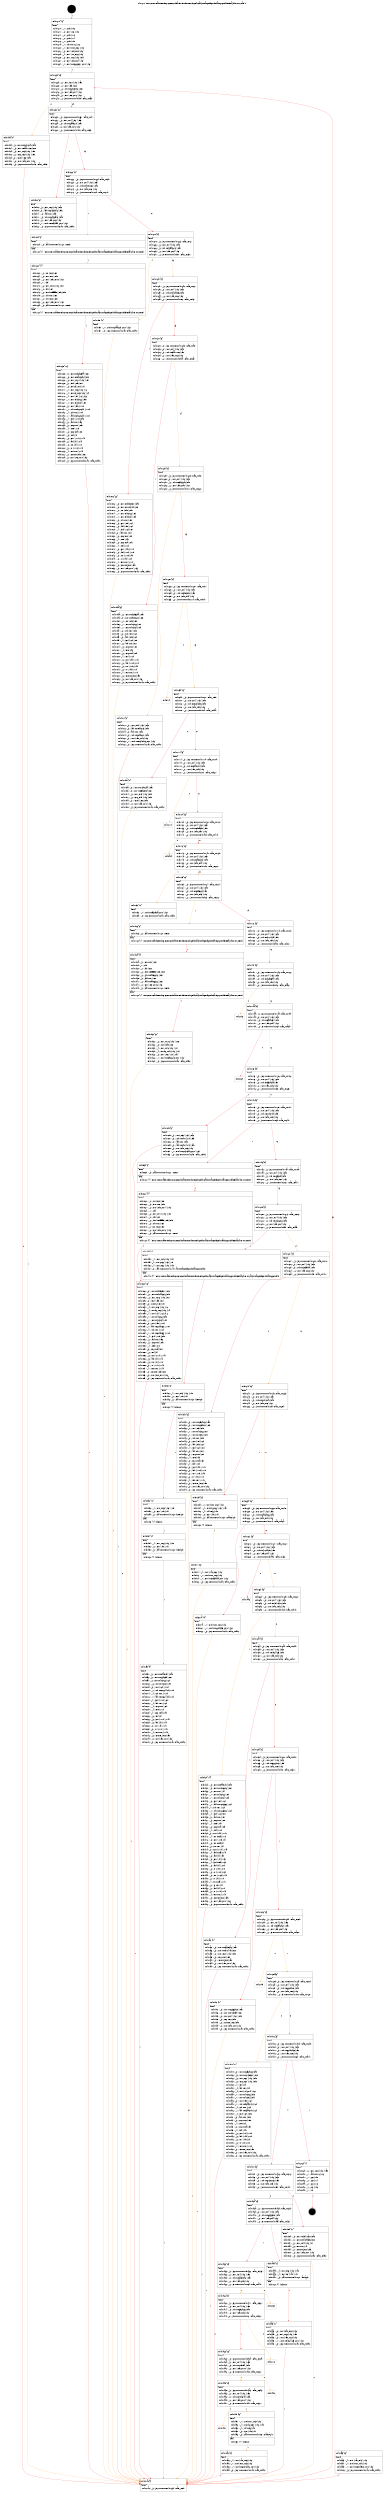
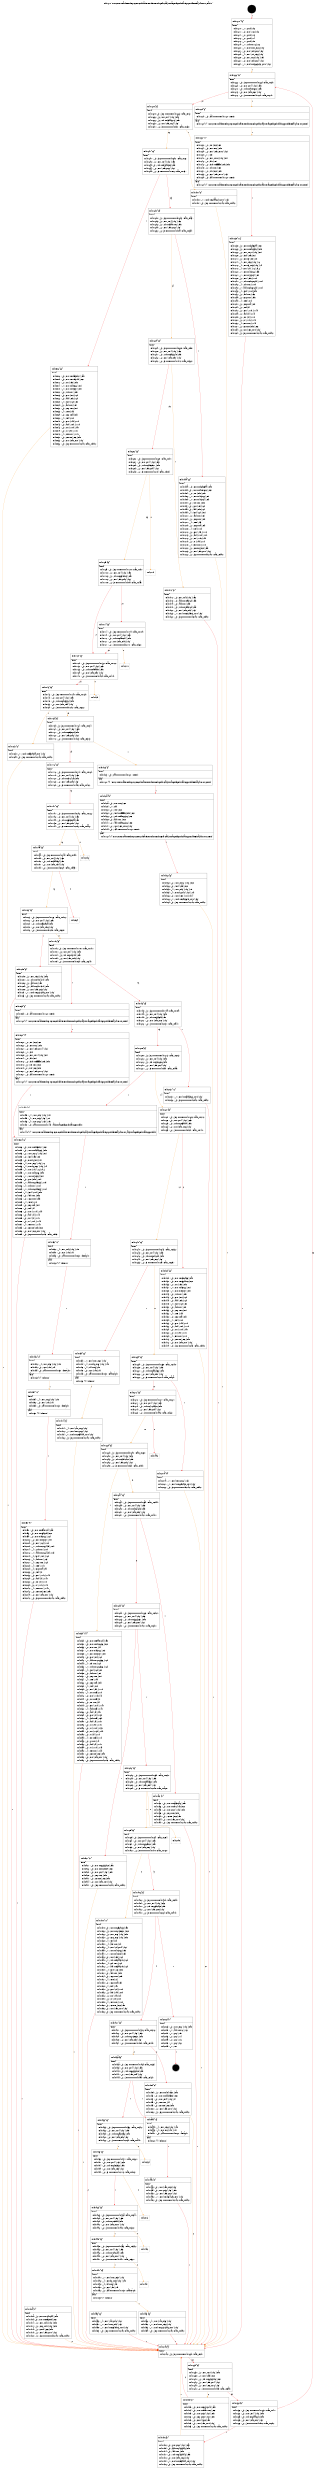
edge "0x401610 [43]" -> "0x40163b [23]": now "0x401610 [43]" -> "0x401668 [22]"
edge "0x4016fb [25]" -> "0x401b0a [27]": now "0x4016fb [25]" -> "0x40172d [25]"
node "0x402051 [12]": added
